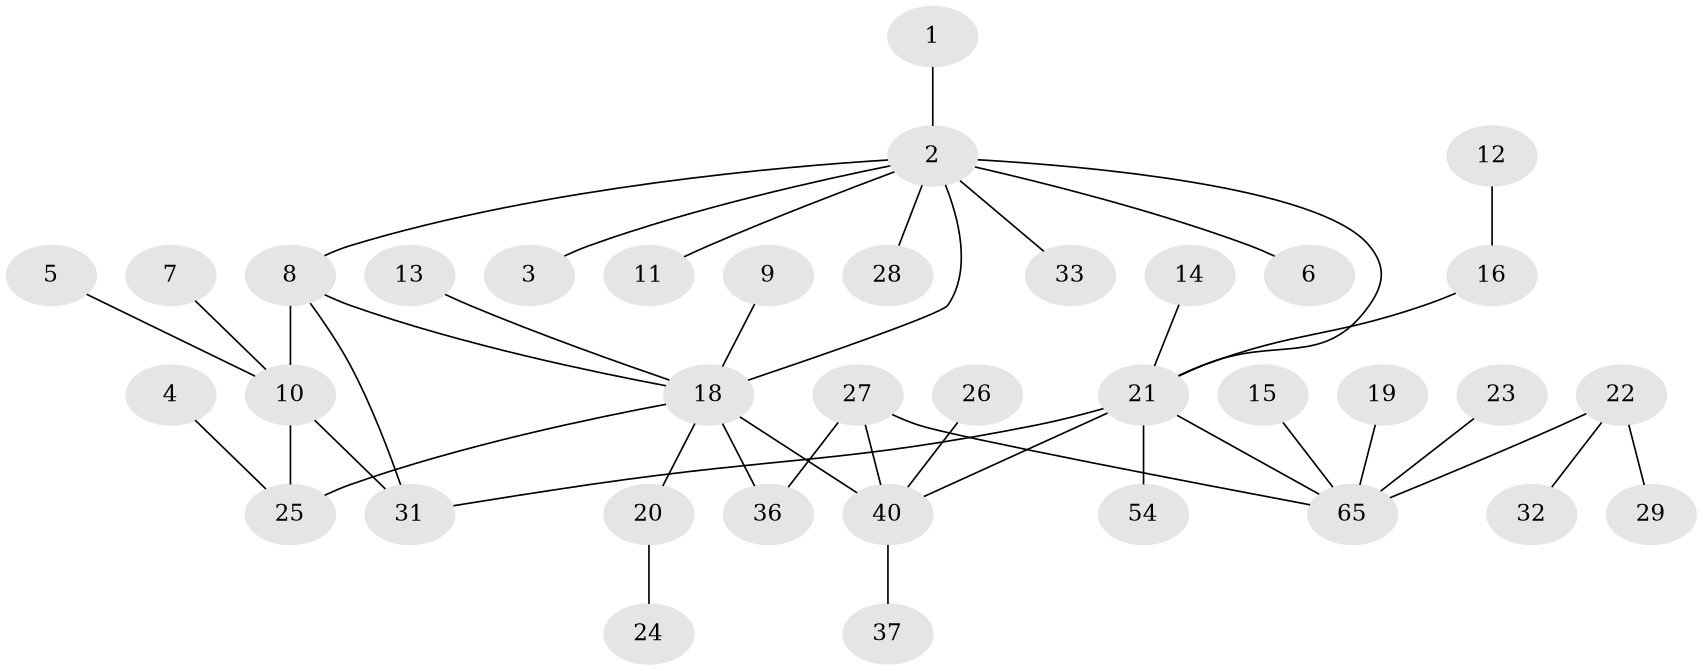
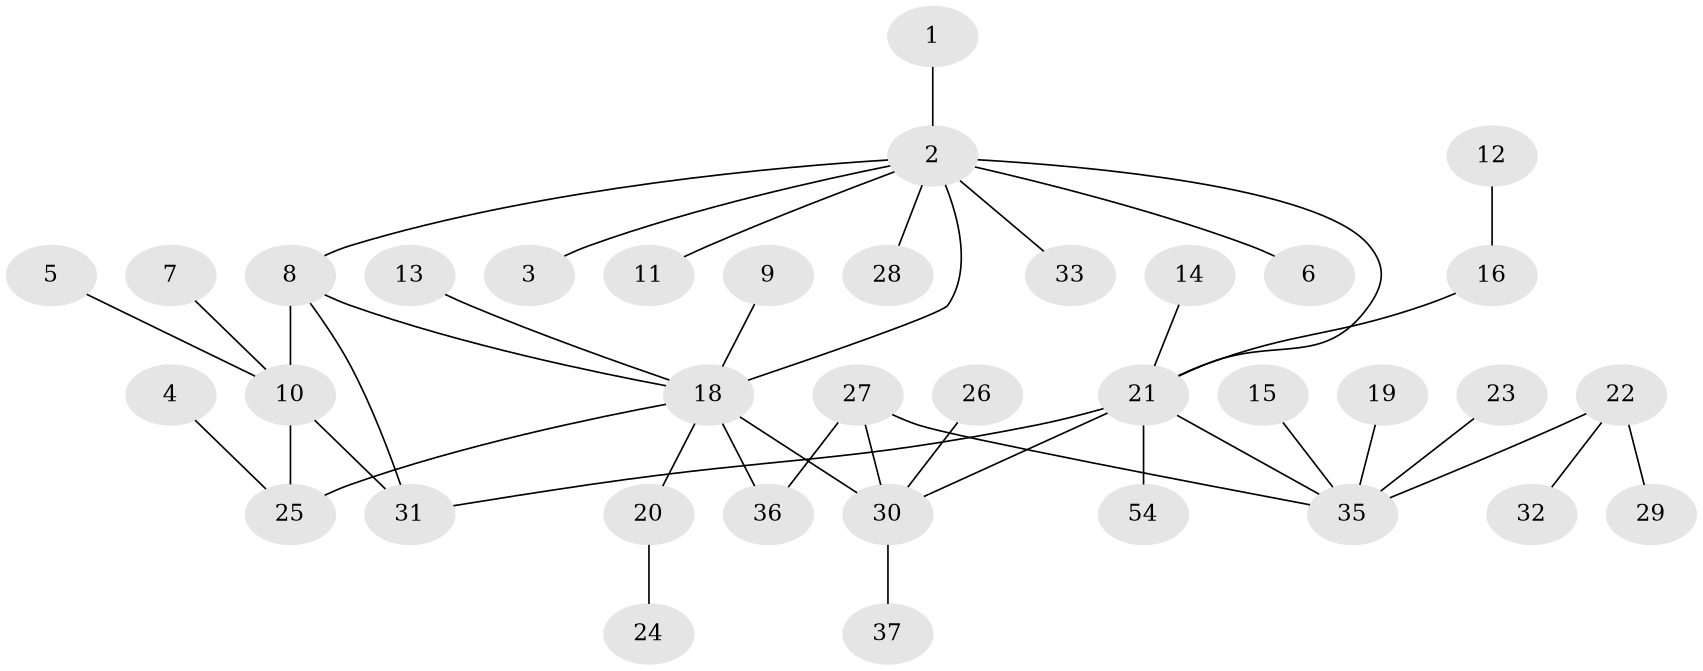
node "40": label "40" -> "30"
node "65": label "65" -> "35"
